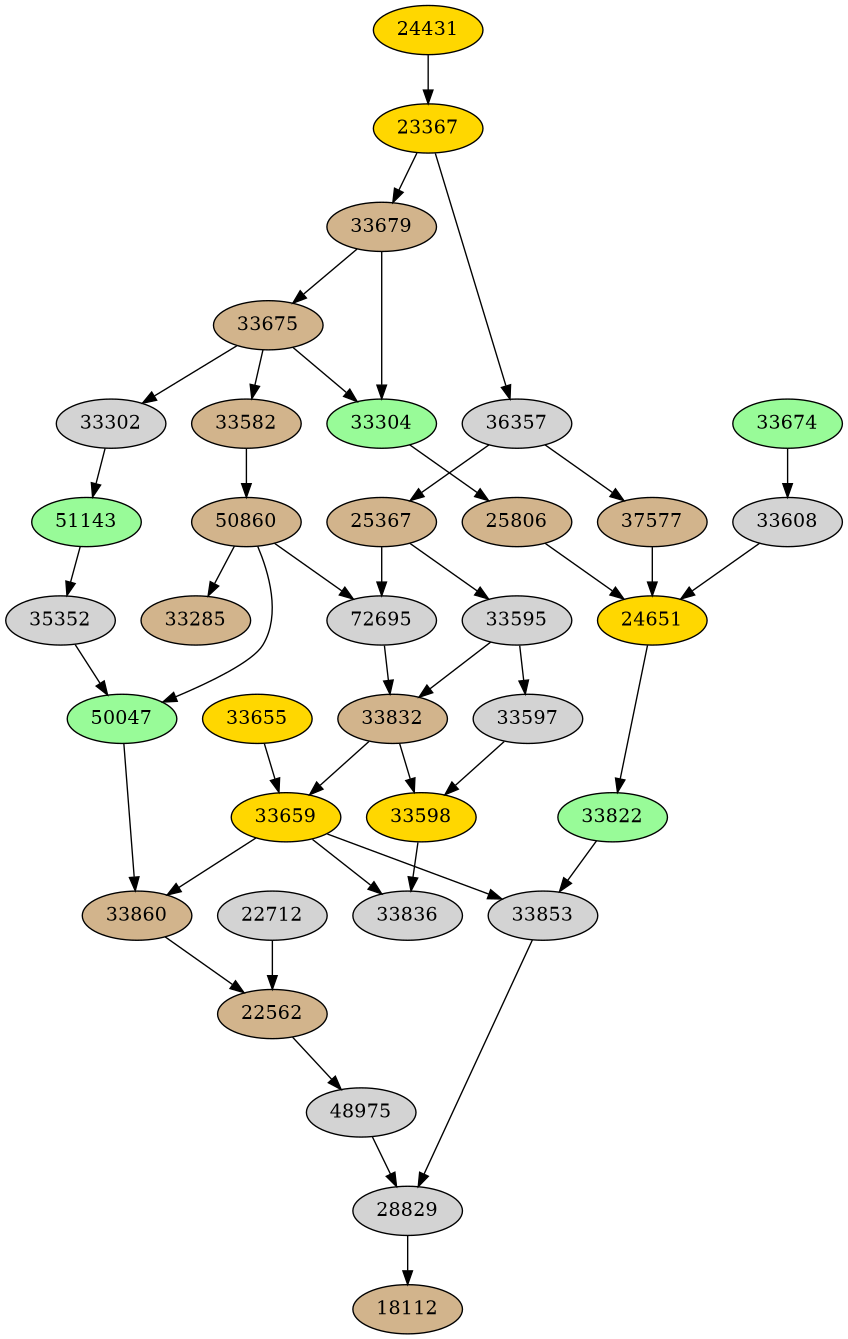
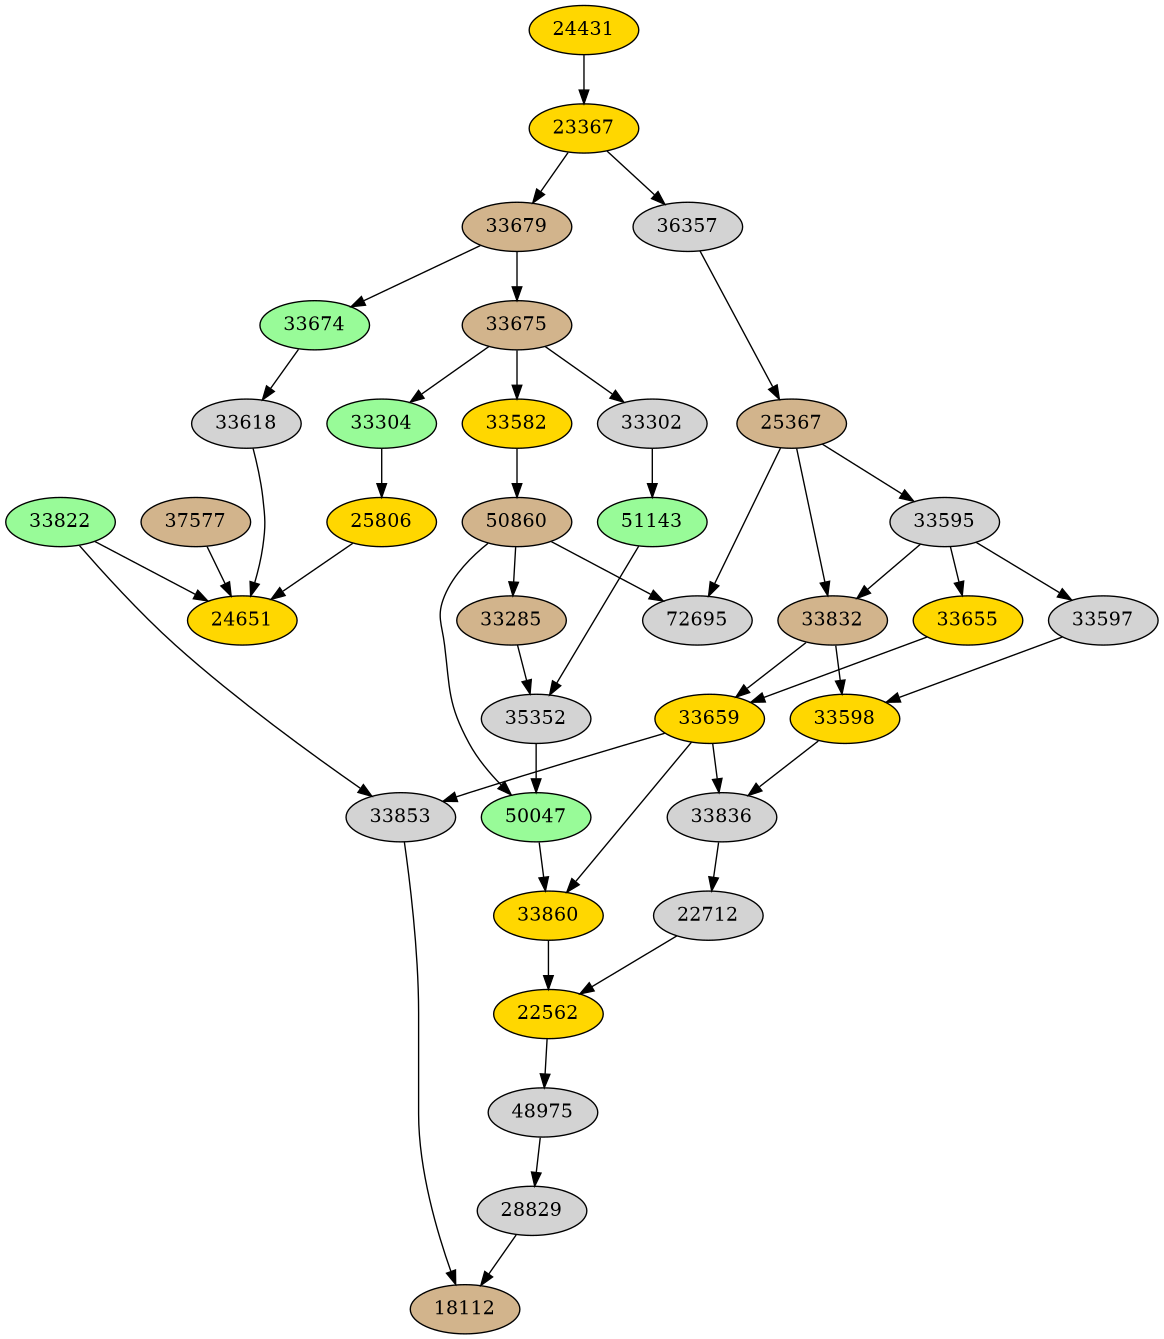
edge "33679" -> "33304": now "33679" -> "33674"
node "33582": fillcolor tan -> gold
edge "36357" -> "37577": removed
node "25806": fillcolor tan -> gold
node "33608": label "33608" -> "33618"
edge "33595" -> "33655": added
edge "72695" -> "33832": now "25367" -> "33832"
edge "33285" -> "35352": added
edge "24651" -> "33822": reversed
edge "33836" -> "22712": added
node "33860": fillcolor tan -> gold
node "22562": fillcolor tan -> gold
edge "33853" -> "28829": now "33853" -> "18112"
